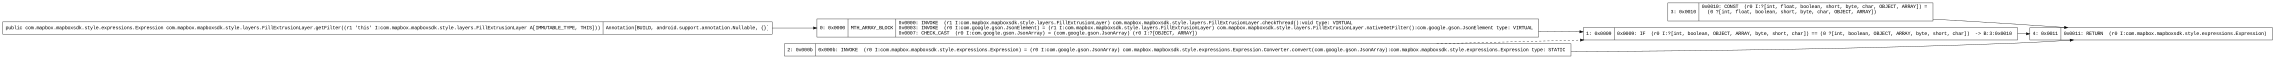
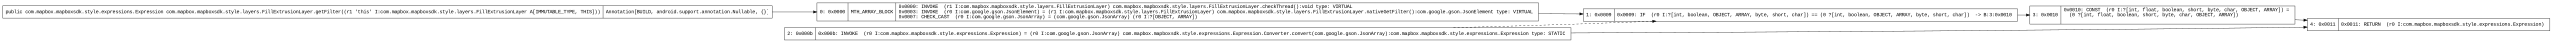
edge "1: 0x0009" -> "4: 0x0011": now "1: 0x0009" -> "3: 0x0010"
